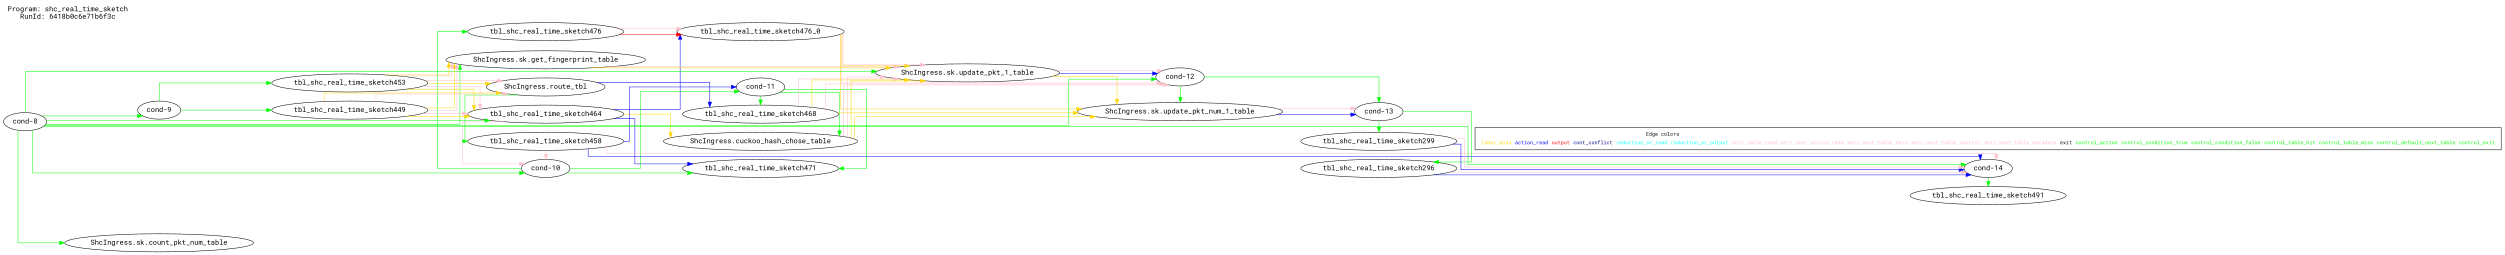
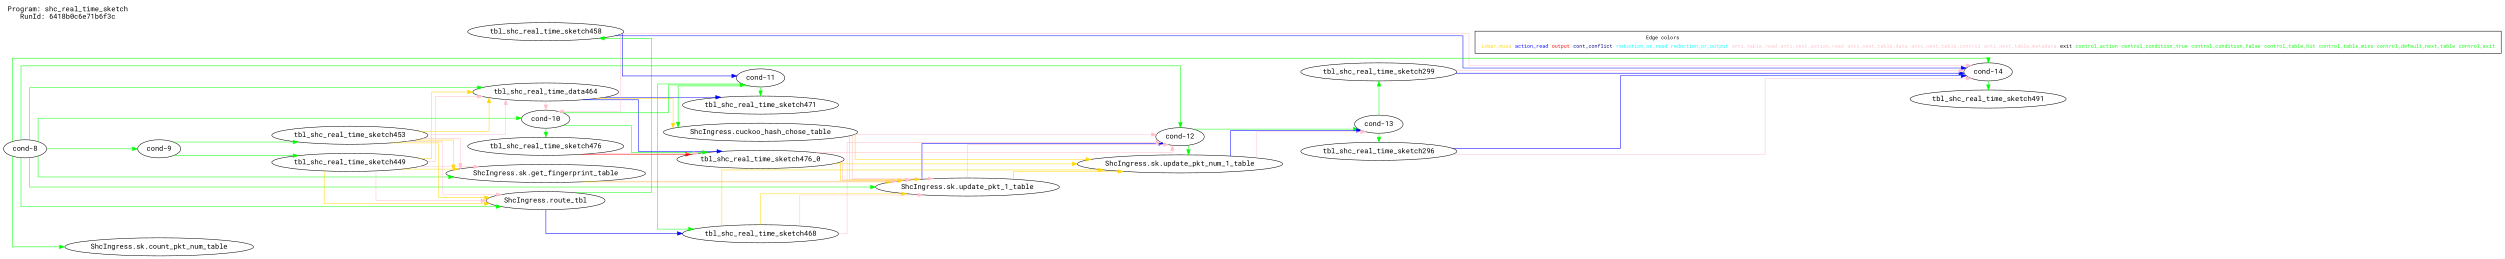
node "tbl_shc_real_time_sketch464": label "tbl_shc_real_time_sketch464" -> "tbl_shc_real_time_data464"
edge "cond-10" -> "tbl_shc_real_time_sketch471": now "cond-10" -> "tbl_shc_real_time_sketch476_0"
edge "cond-8" -> "ShcIngress.route_tbl": added
